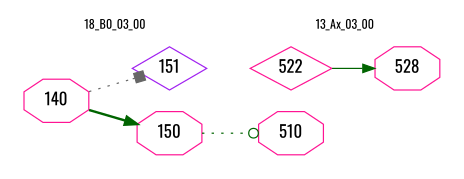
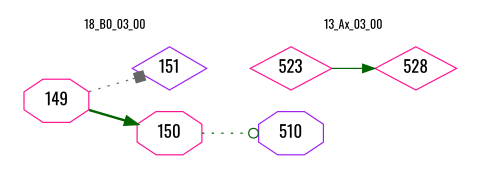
node "522": label "522" -> "523"
node "528": shape octagon -> diamond
node "140": label "140" -> "149"
node "510": color deeppink -> purple
